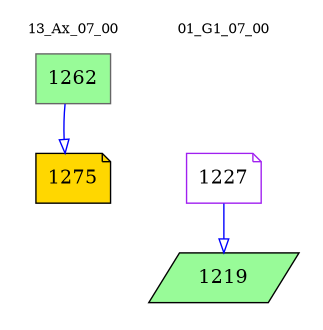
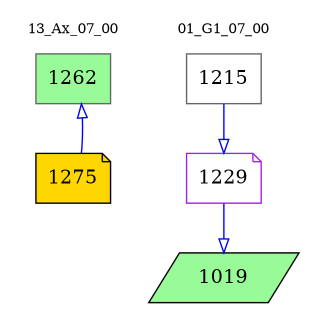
node "1215": added
edge "1262" -> "1275": reversed
node "1227": label "1227" -> "1229"
node "1219": label "1219" -> "1019"
